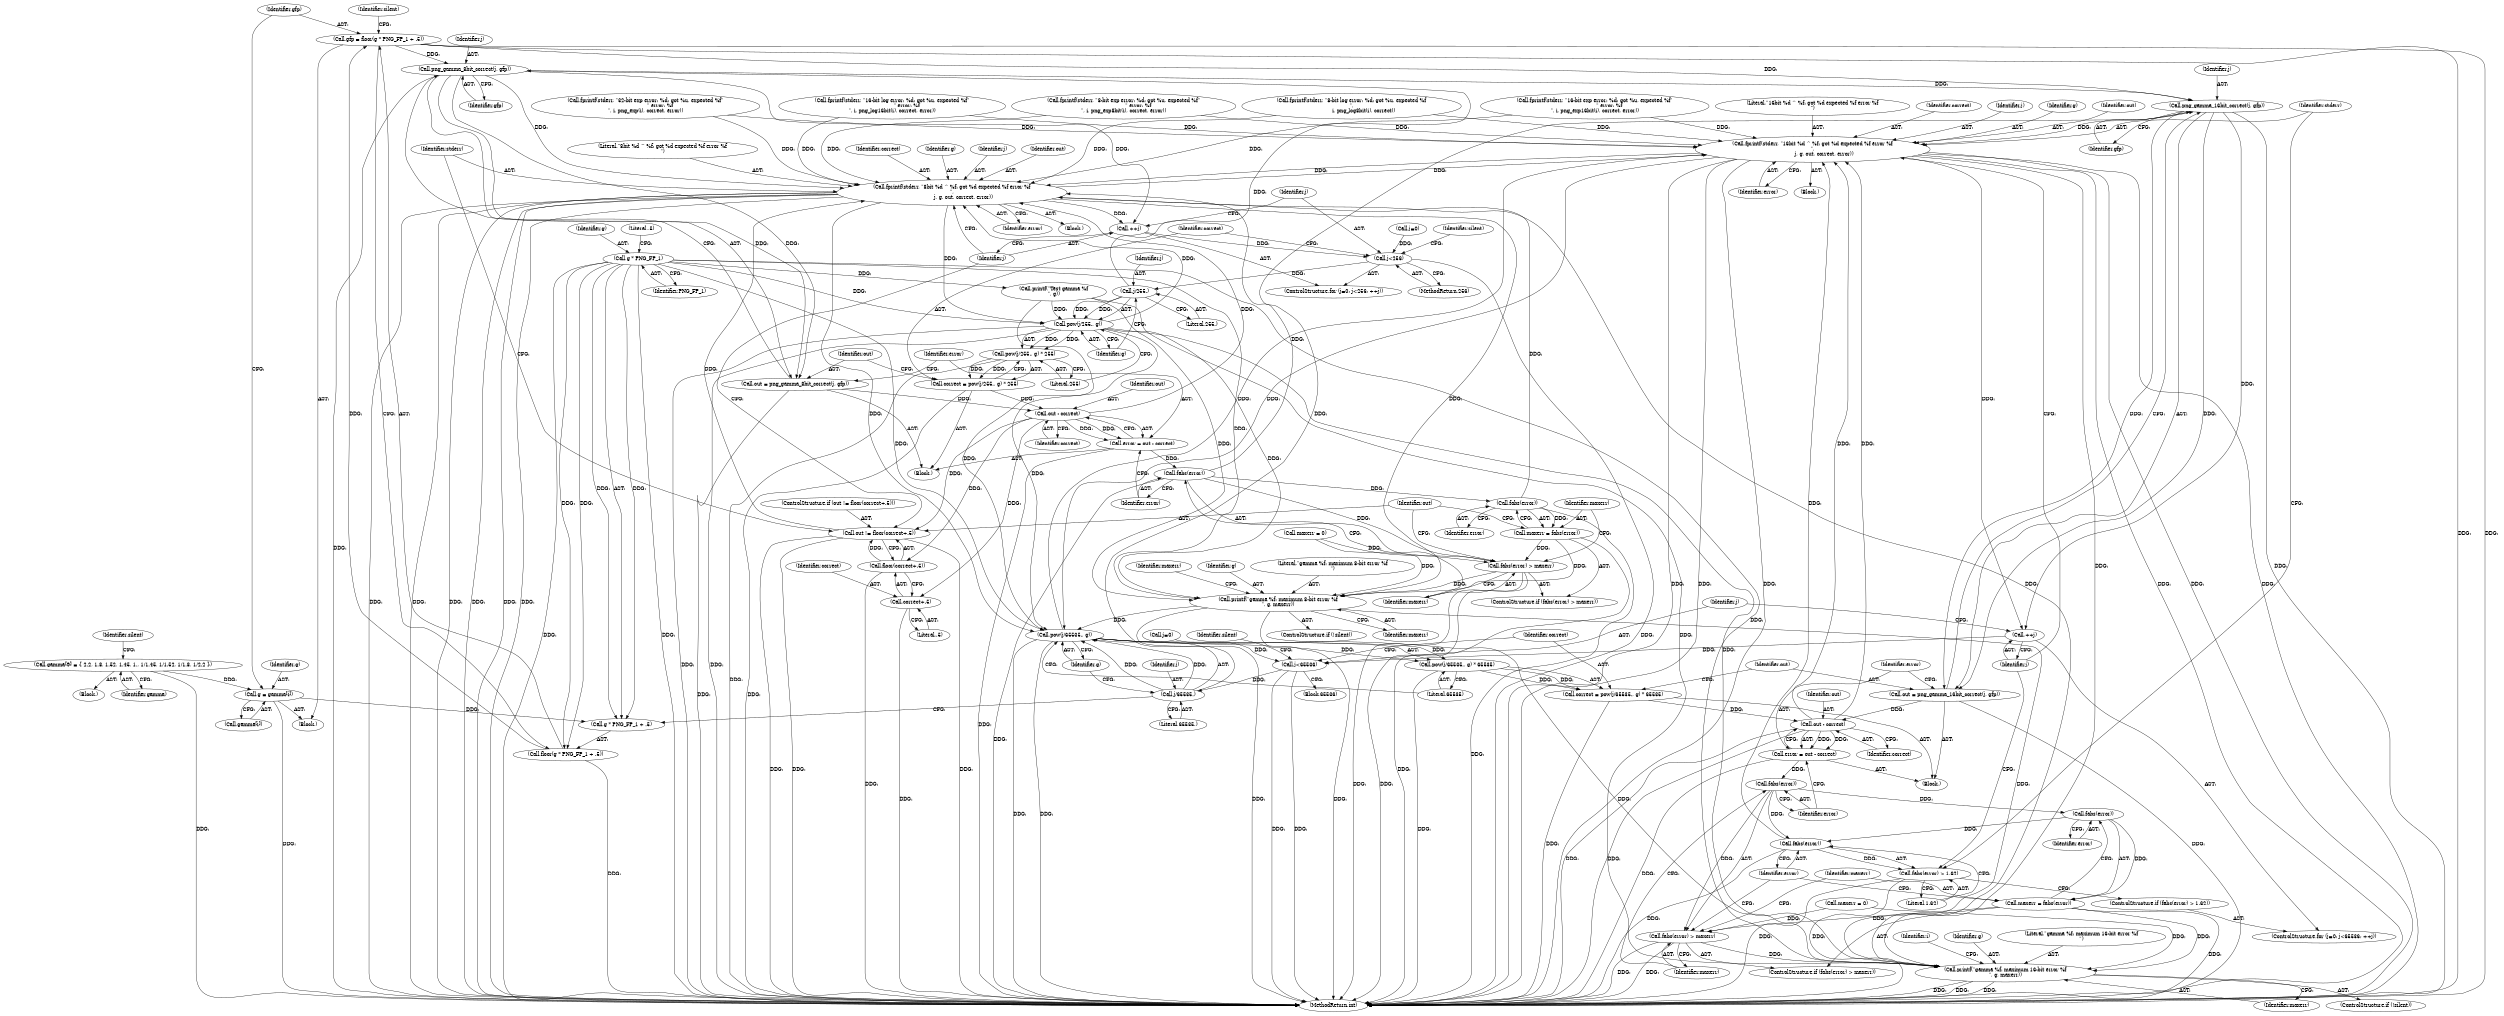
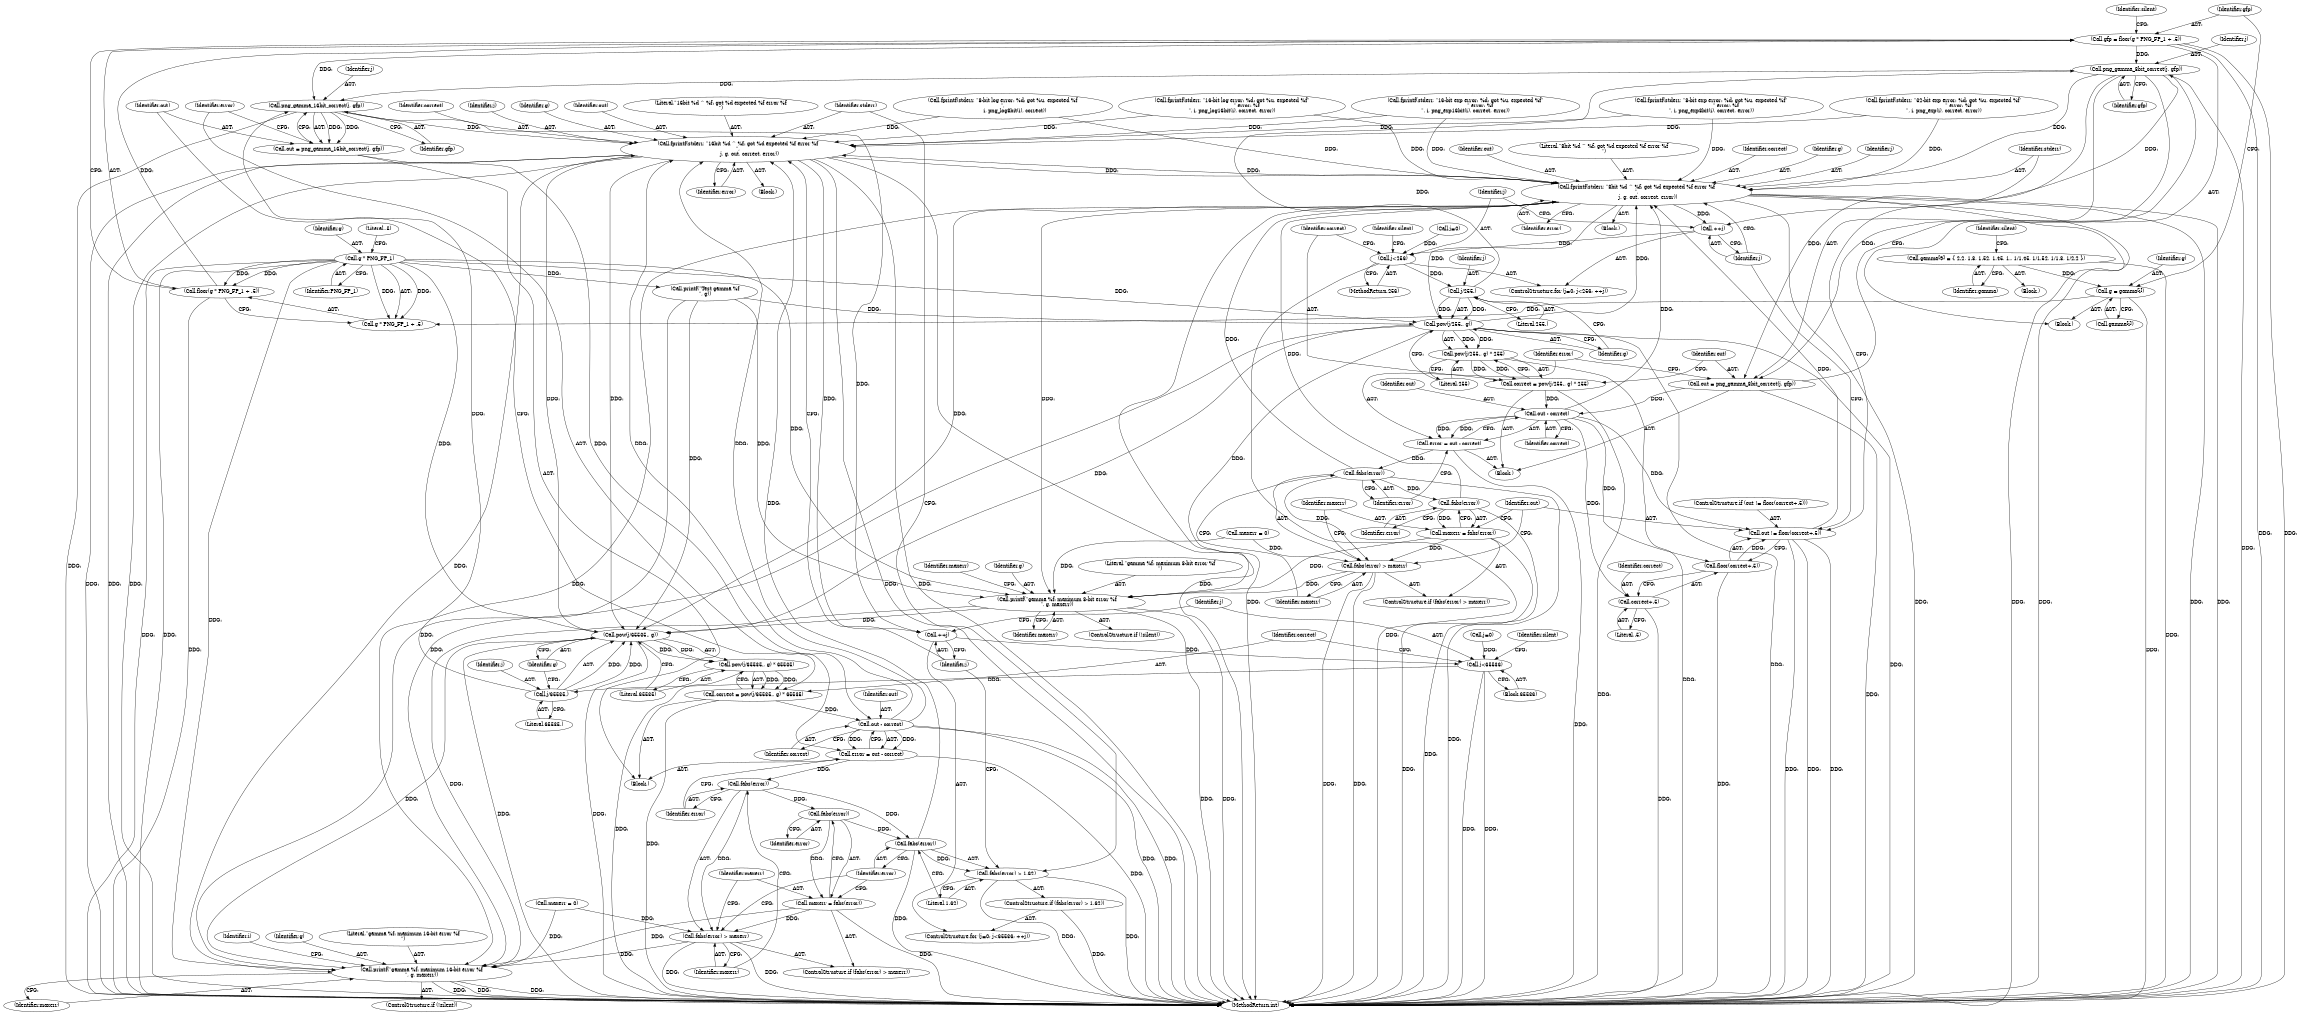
edge "(Block,65536)" -> "(Call,j<65536)": added, label "AST:"
edge "(Call,correct = pow(j/65535., g) * 65535)" -> "(Call,pow(j/65535., g) * 65535)": added, label "CFG:"
edge "(Call,j/65535.)" -> "(Call,g * PNG_FP_1 + .5)": now "(Call,floor(g * PNG_FP_1 + .5))" -> "(Call,g * PNG_FP_1 + .5)"
edge "(Call,fabs(error) > 1.62)" -> "(ControlStructure,if (fabs(error) > 1.62))": label "CFG: " -> "AST: "
edge "(Call,out = png_gamma_16bit_correct(j, gfp))" -> "(MethodReturn,int)": now "(ControlStructure,if (fabs(error) > 1.62))" -> "(MethodReturn,int)"
